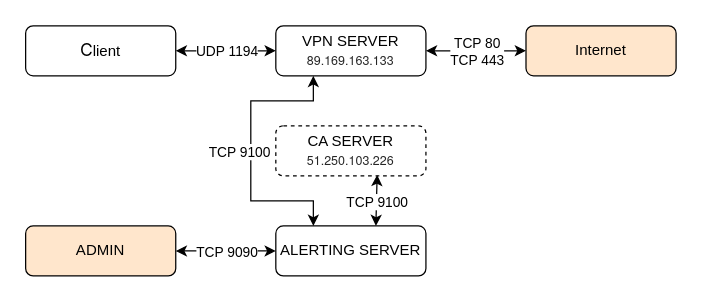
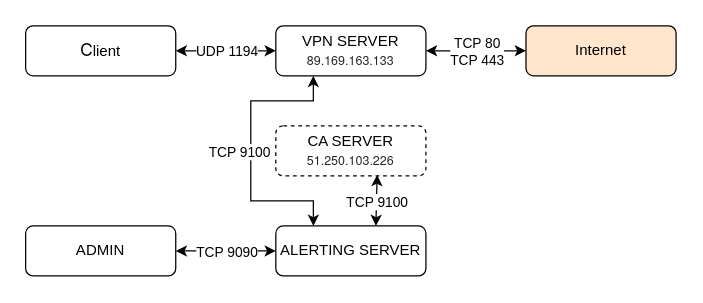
node "ADMIN": fillcolor #ffe6cc -> #ffffff
